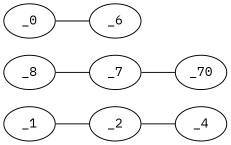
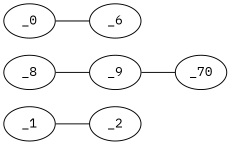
node "_7": label "_7" -> "_9"
node "_4": removed
